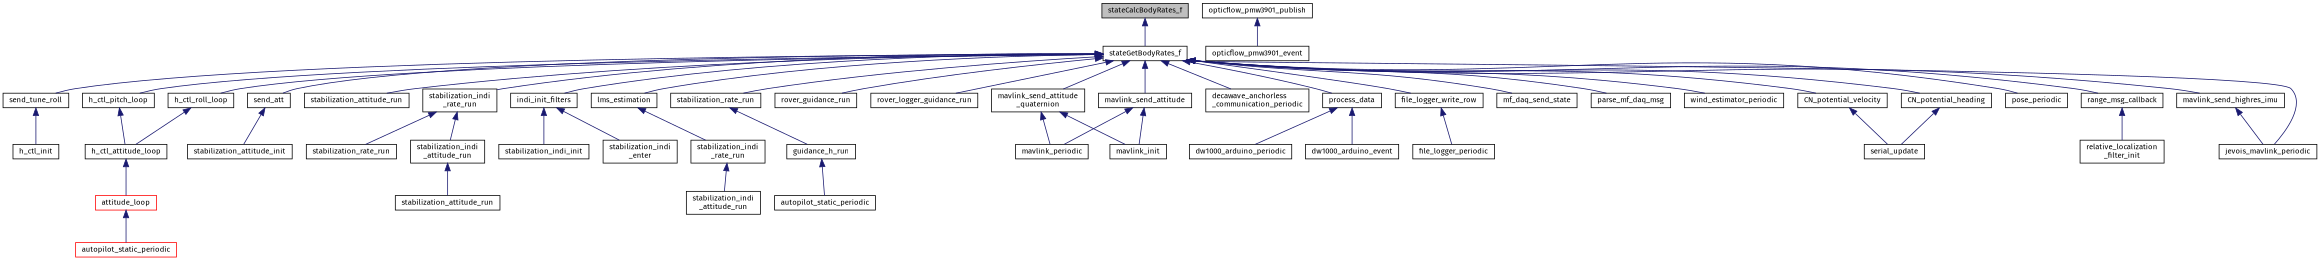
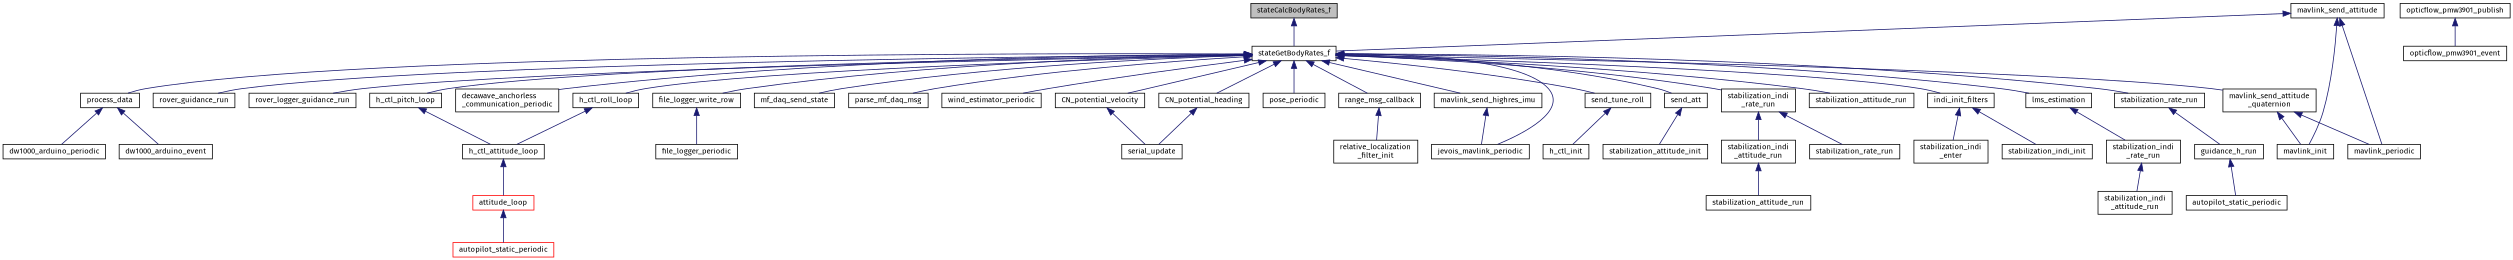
edge "mavlink_send_attitude" -> "stateGetBodyRates_f": reversed
